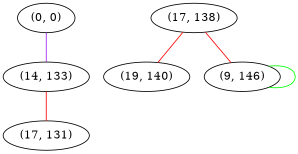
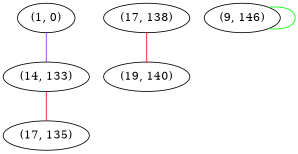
node "(0, 0)": label "(0, 0)" -> "(1, 0)"
edge "(17, 138)" -- "(9, 146)": removed
node "(17, 131)": label "(17, 131)" -> "(17, 135)"
